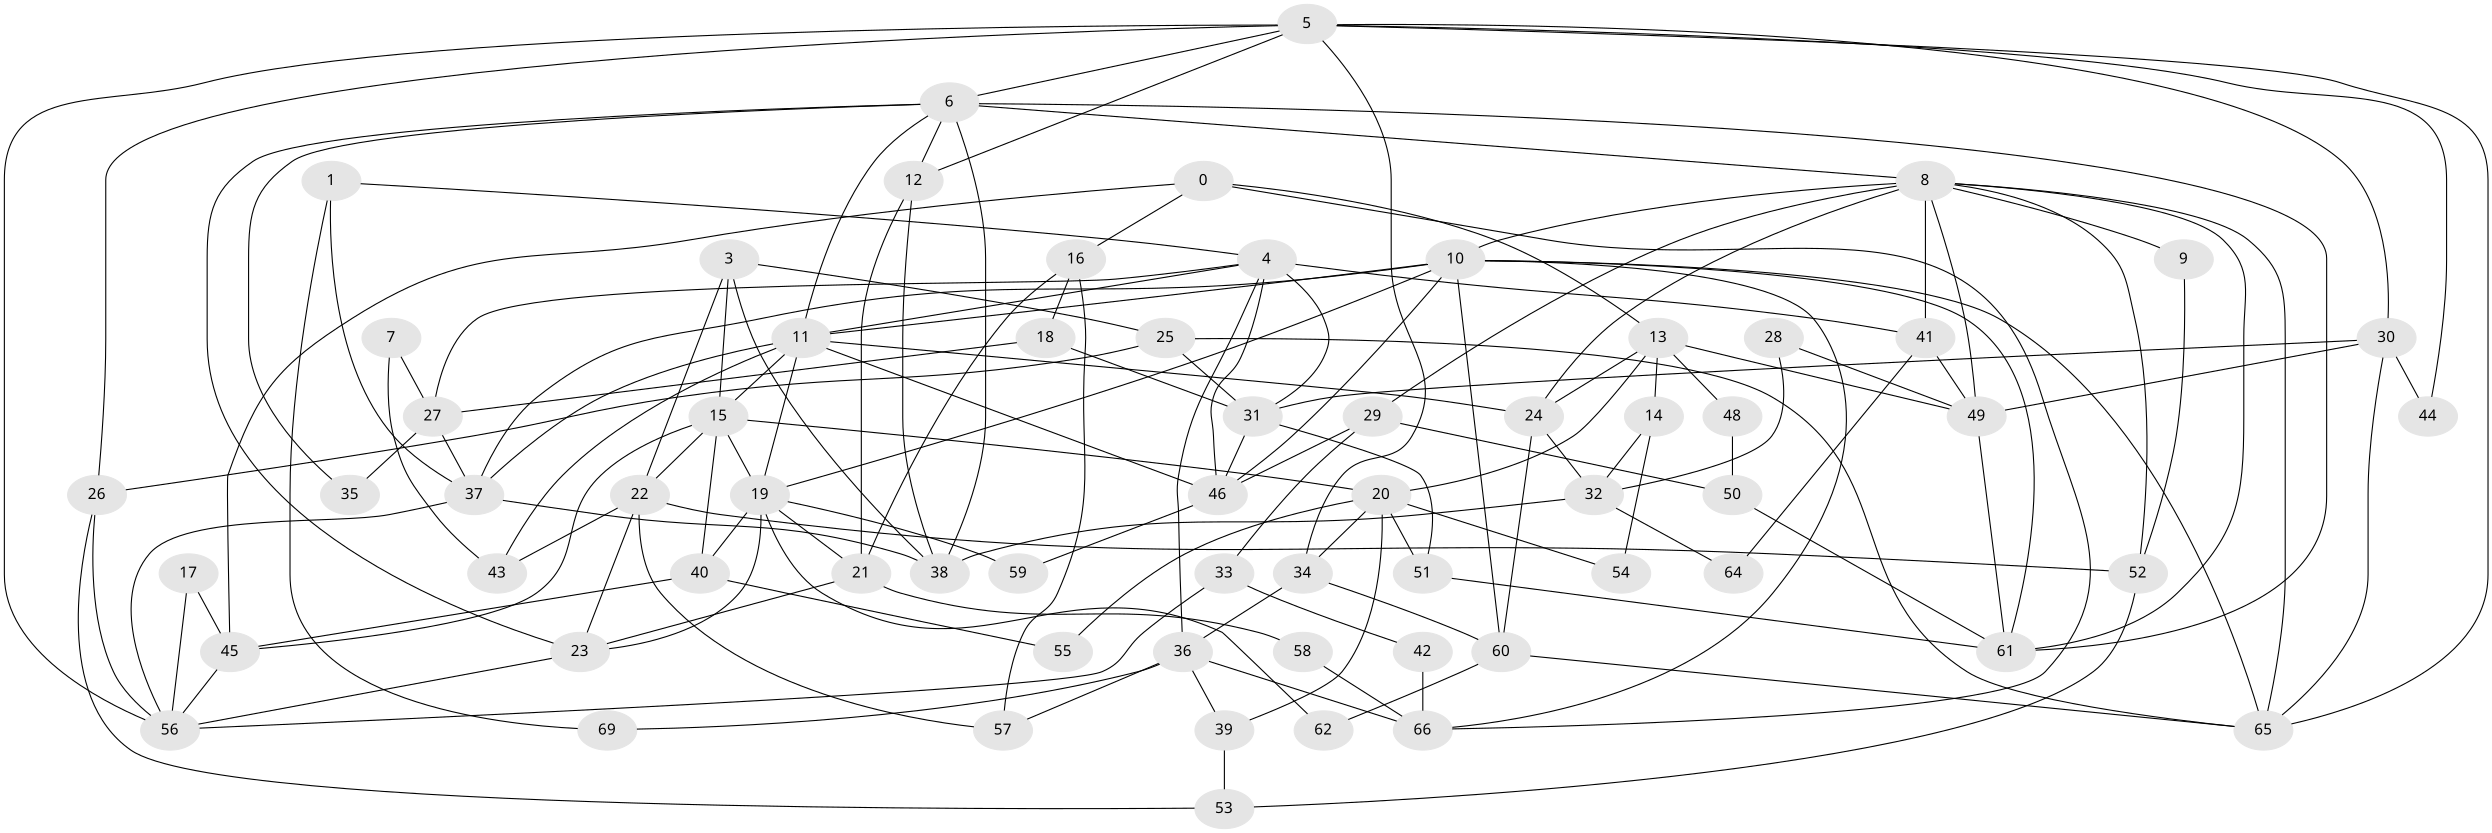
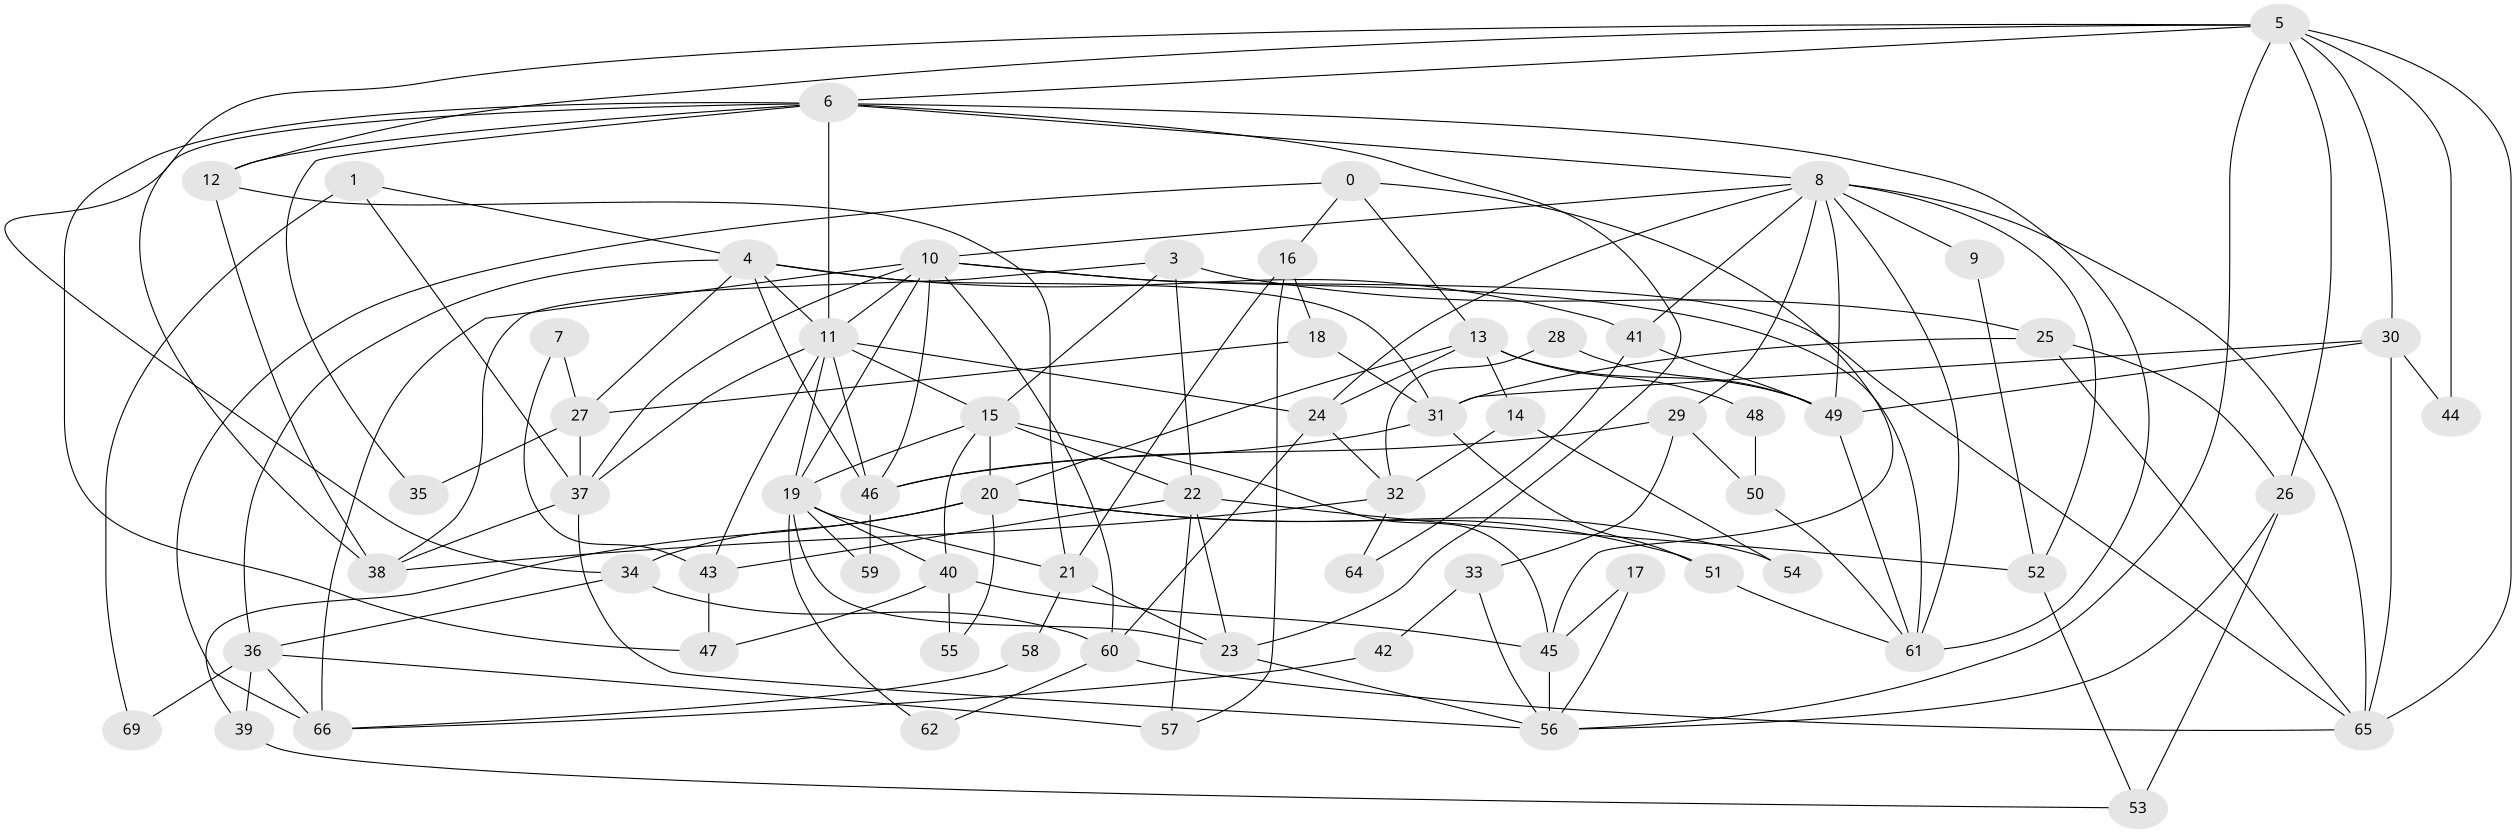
node "47": added
